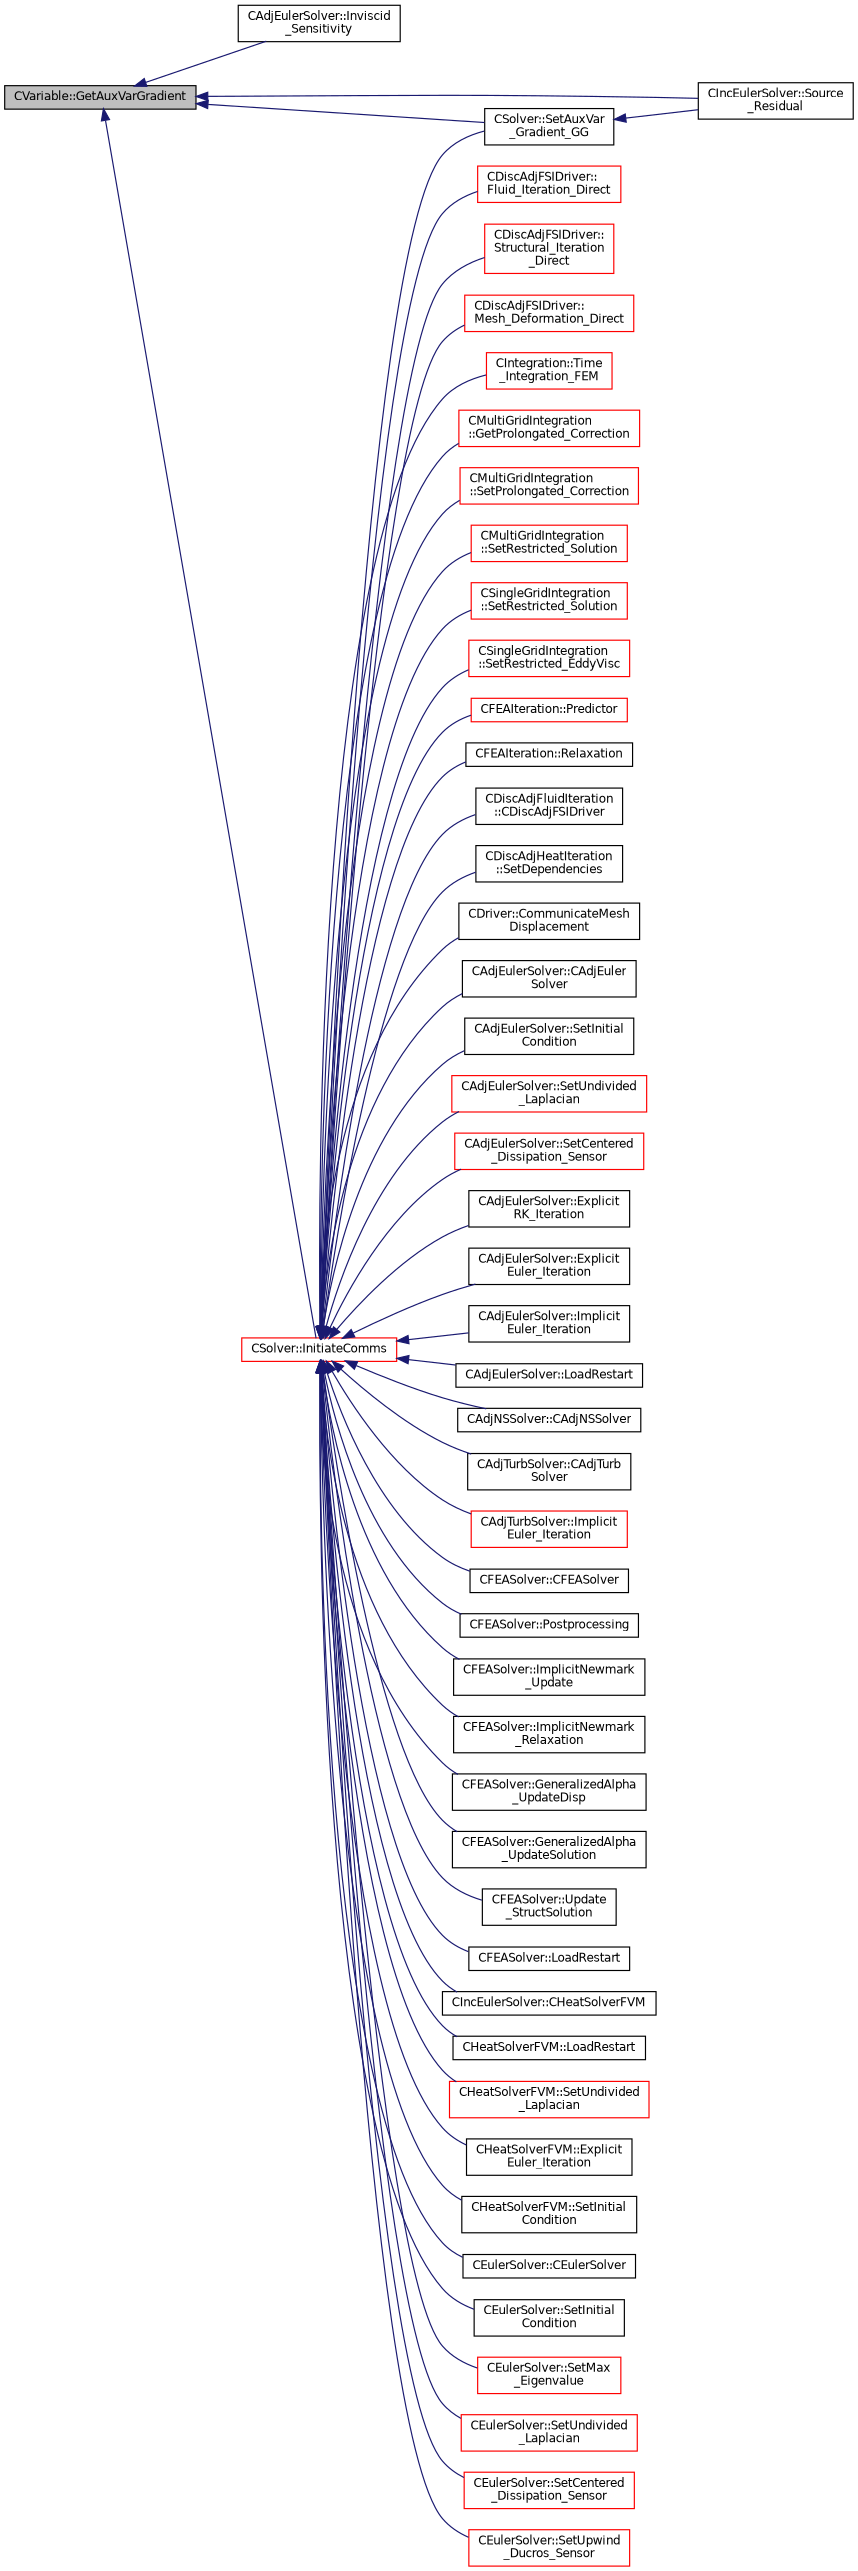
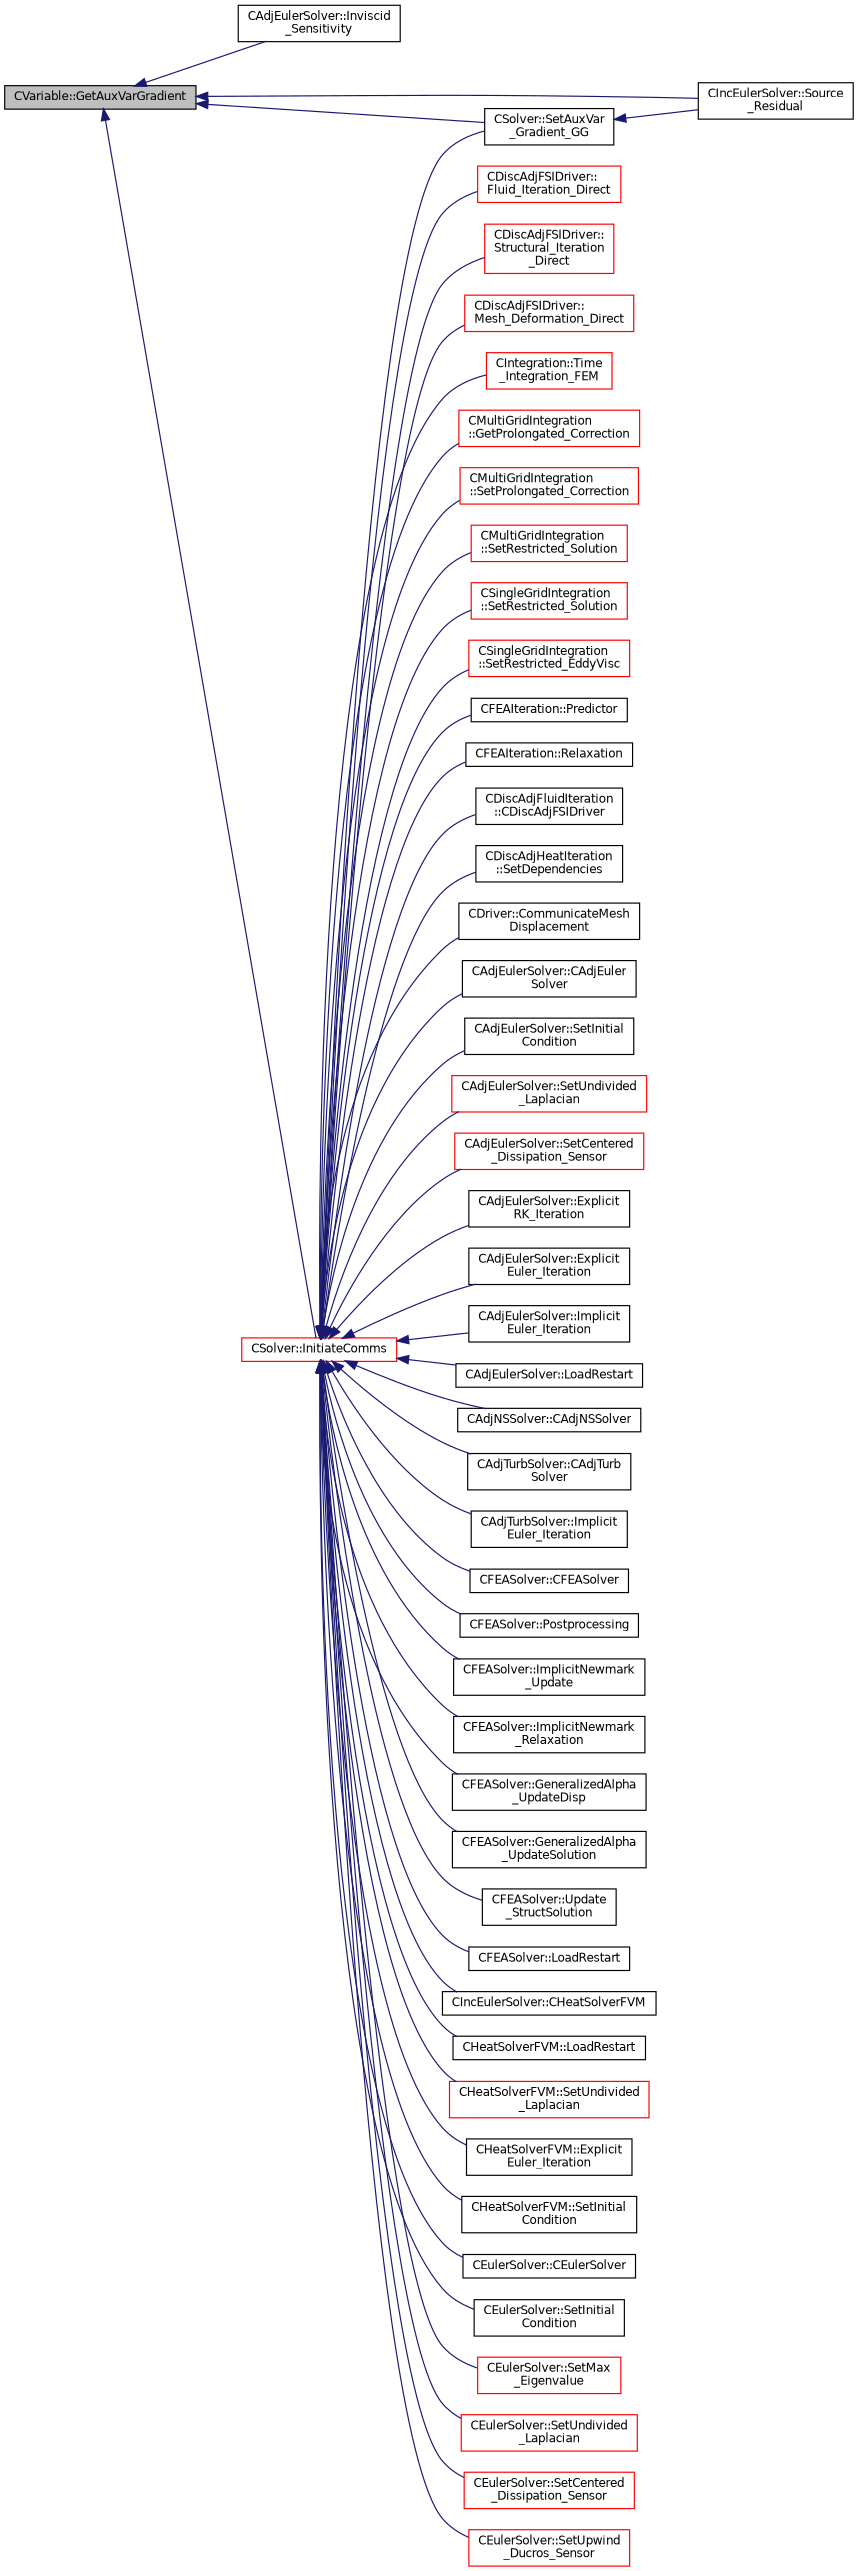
node "CFEAIteration::Predictor": color red -> black
node "CAdjTurbSolver::Implicit Euler_Iteration": color red -> black
